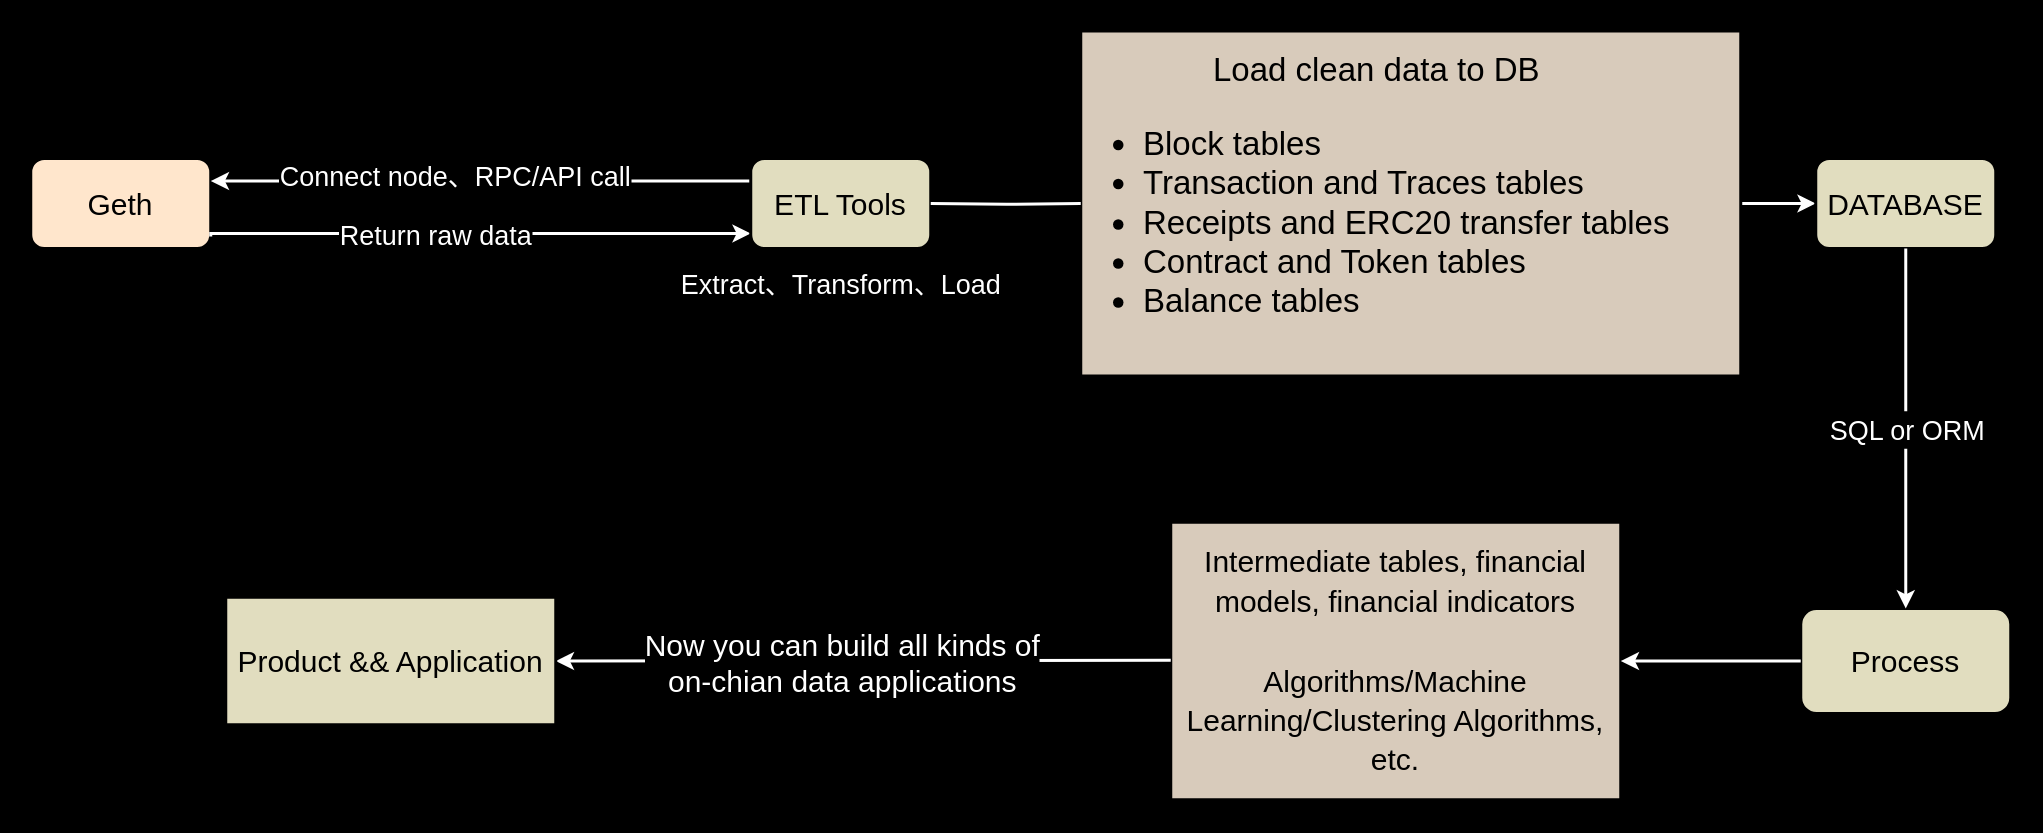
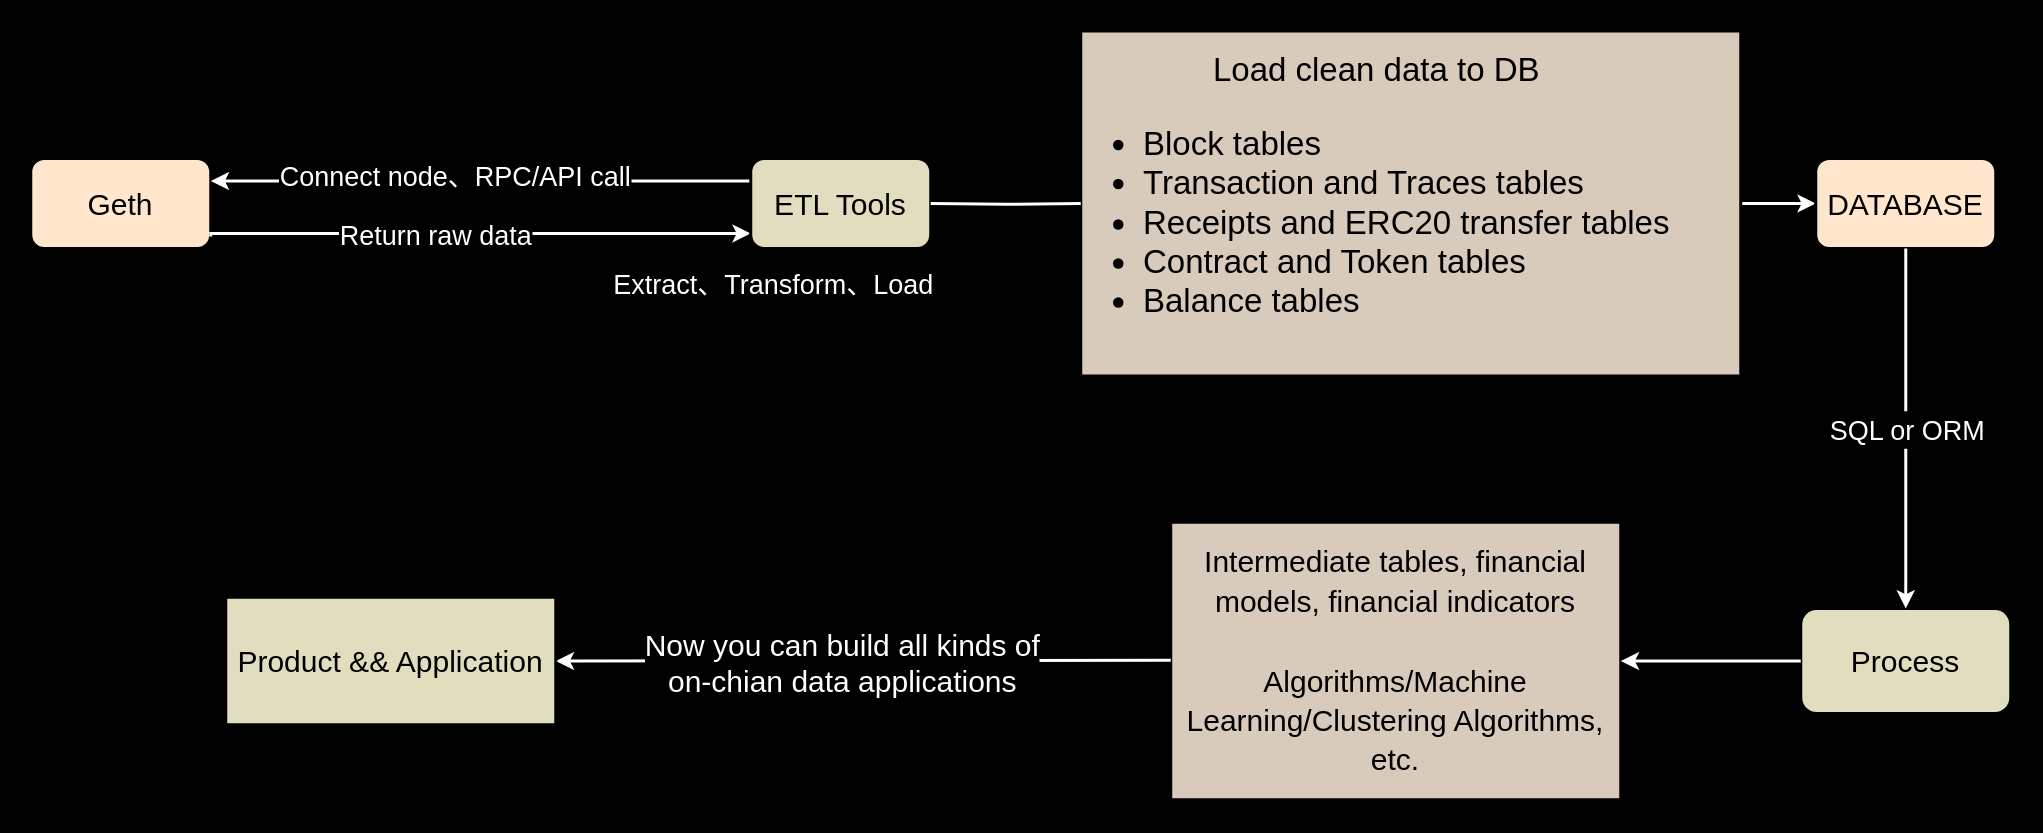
node "DATABASE": fillcolor #e1ddbf -> #ffe6cc
node "Extract、Transform、Load": moved (841, 286) -> (773, 286)
